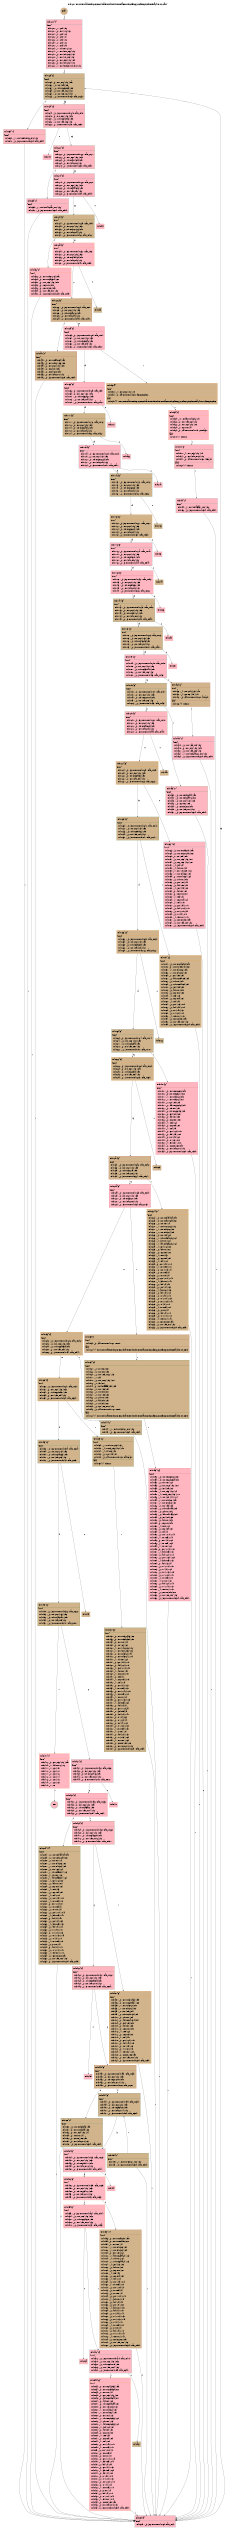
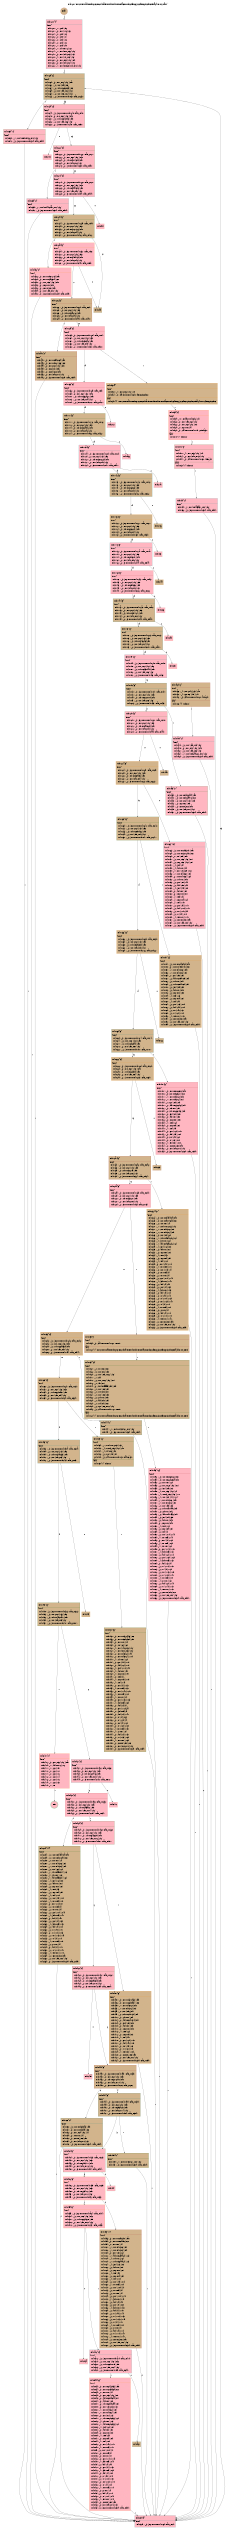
edge "0x401694 [25]" -> "0x4016ad [25]": now "0x401694 [25]" -> "0x4024fb"
edge "0x4017d9 [25]" -> "0x401a6e [13]": removed, label "1"
edge "0x401be9 [12]" -> "0x4019b4 [25]": reversed
